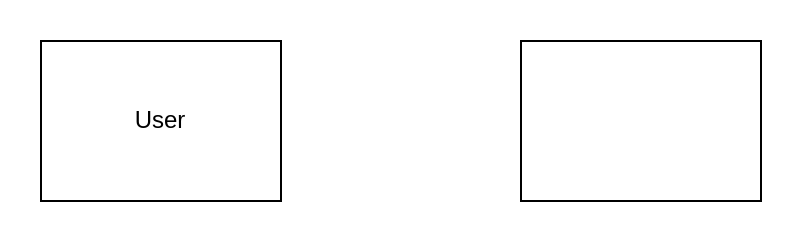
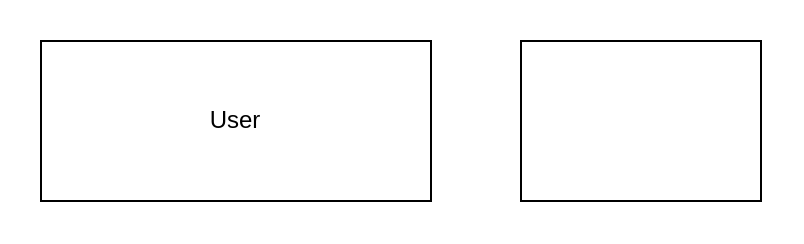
node "User": size 240x160 -> 390x160
